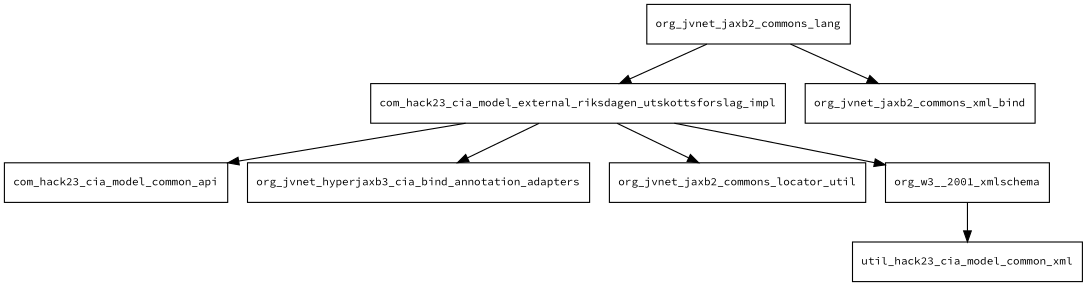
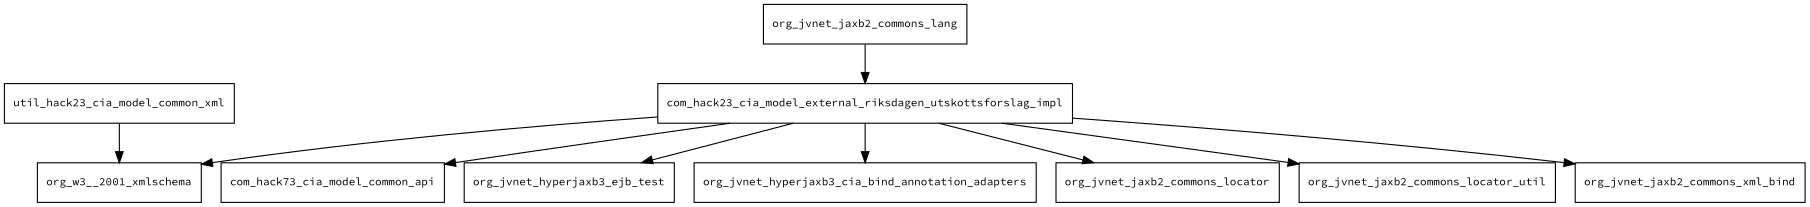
edge "org_jvnet_jaxb2_commons_lang" -> "org_jvnet_jaxb2_commons_xml_bind": now "com_hack23_cia_model_external_riksdagen_utskottsforslag_impl" -> "org_jvnet_jaxb2_commons_xml_bind"
node "com_hack23_cia_model_common_api": label "com_hack23_cia_model_common_api" -> "com_hack73_cia_model_common_api"
node "org_jvnet_hyperjaxb3_ejb_test": added
node "org_jvnet_jaxb2_commons_locator": added
edge "org_w3__2001_xmlschema" -> "util_hack23_cia_model_common_xml": reversed
